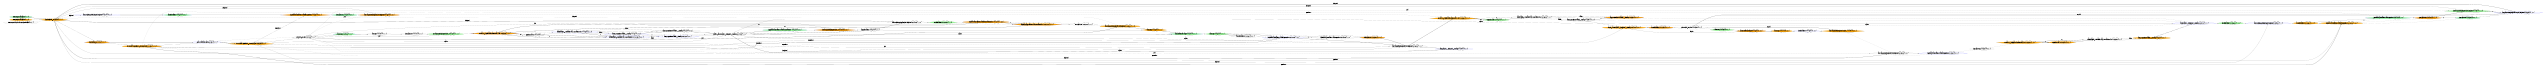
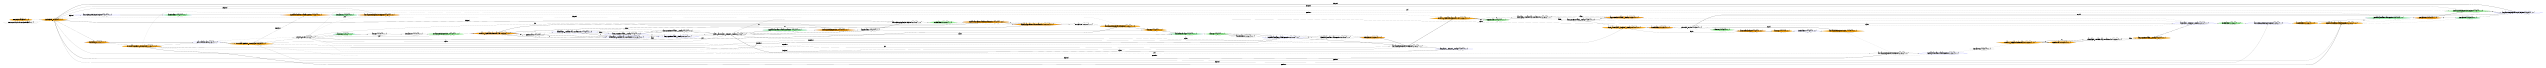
node "testRecoveryFromValidSnapshot['1', '0', '0']": removed
